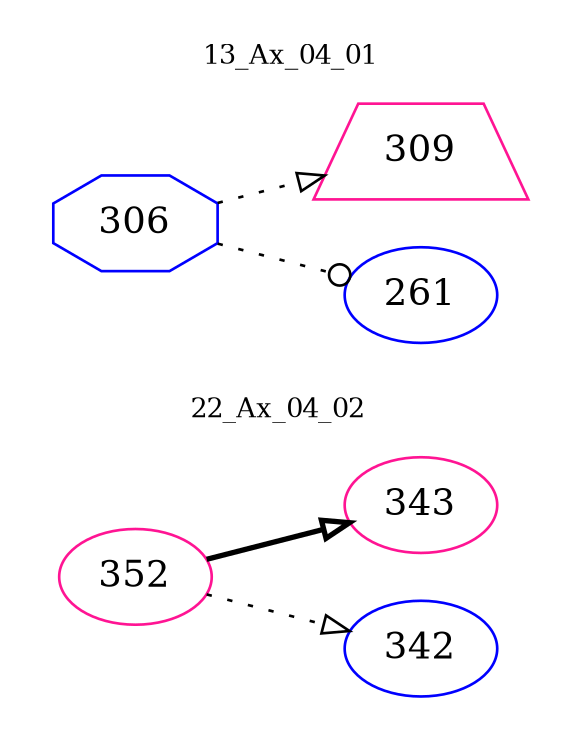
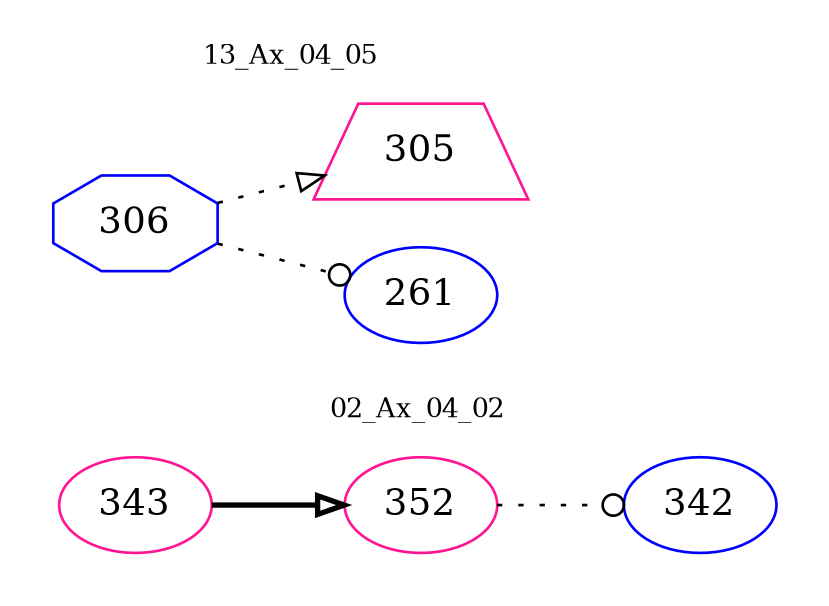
cluster "13_Ax_04_01": label "13_Ax_04_01" -> "13_Ax_04_05"
node "309": label "309" -> "305"
cluster "22_Ax_04_02": label "22_Ax_04_02" -> "02_Ax_04_02"
edge "352" -> "343": reversed
edge "352" -> "342": arrowhead onormal -> odot
